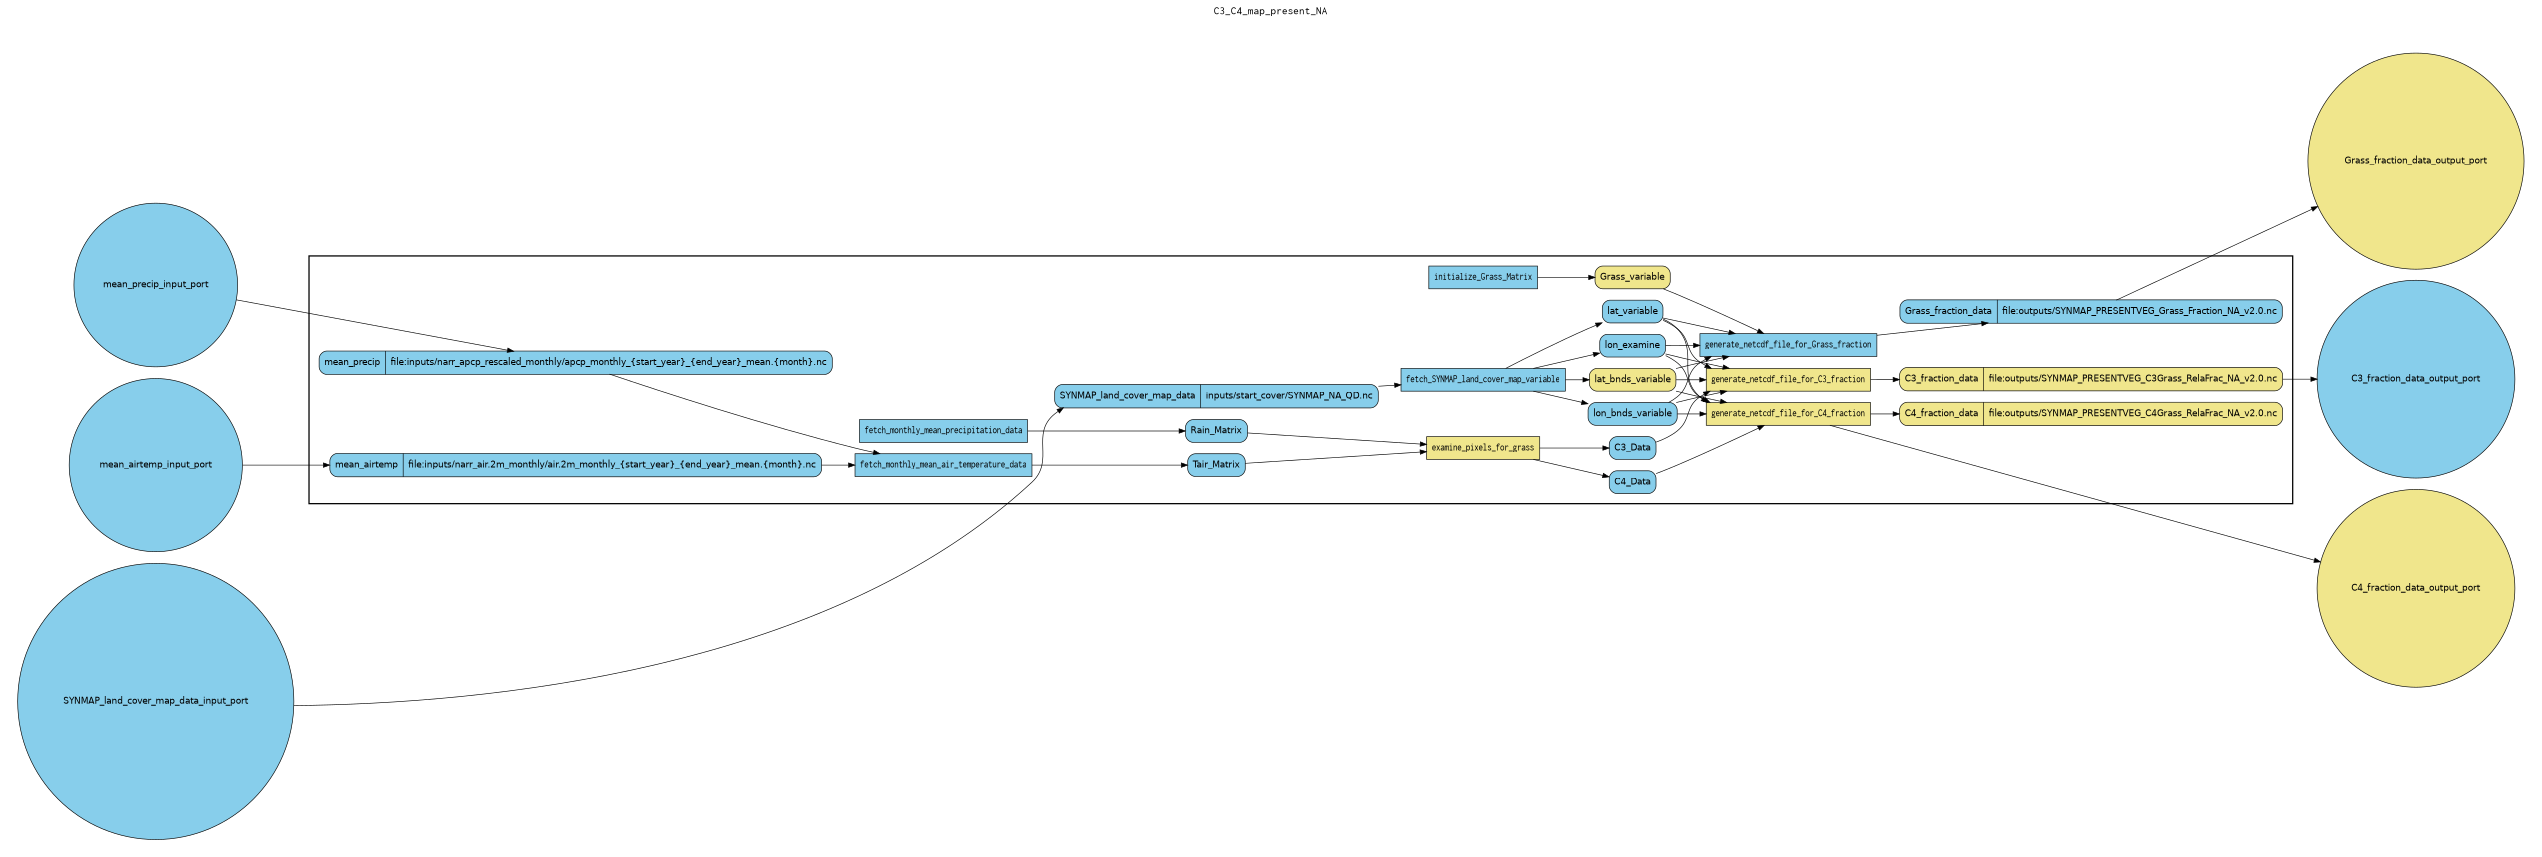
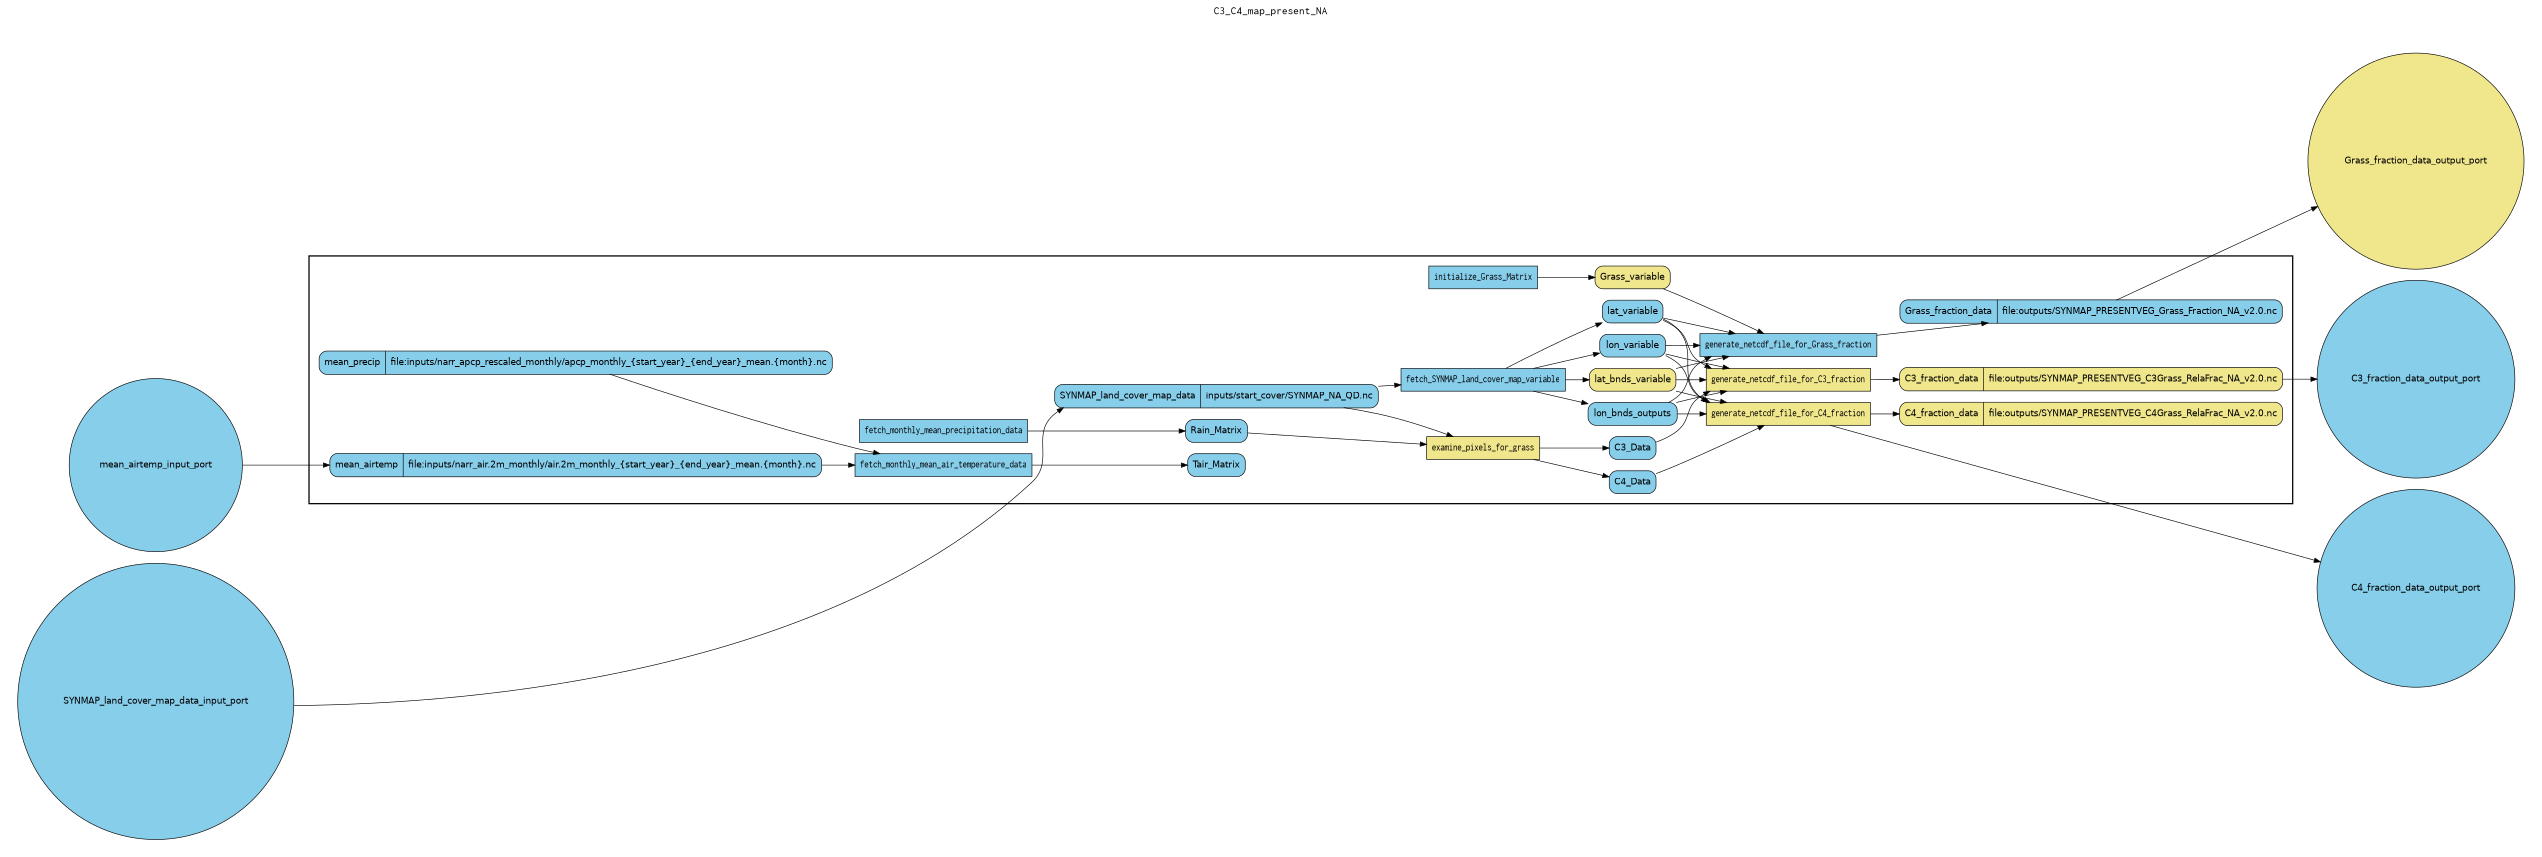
node "mean_precip_input_port": removed
node "lon_examine": label "lon_examine" -> "lon_variable"
node "lon_bnds_variable": label "lon_bnds_variable" -> "lon_bnds_outputs"
edge "Tair_Matrix" -> "examine_pixels_for_grass": now "SYNMAP_land_cover_map_data" -> "examine_pixels_for_grass"
node "C4_fraction_data_output_port": fillcolor khaki -> skyblue
